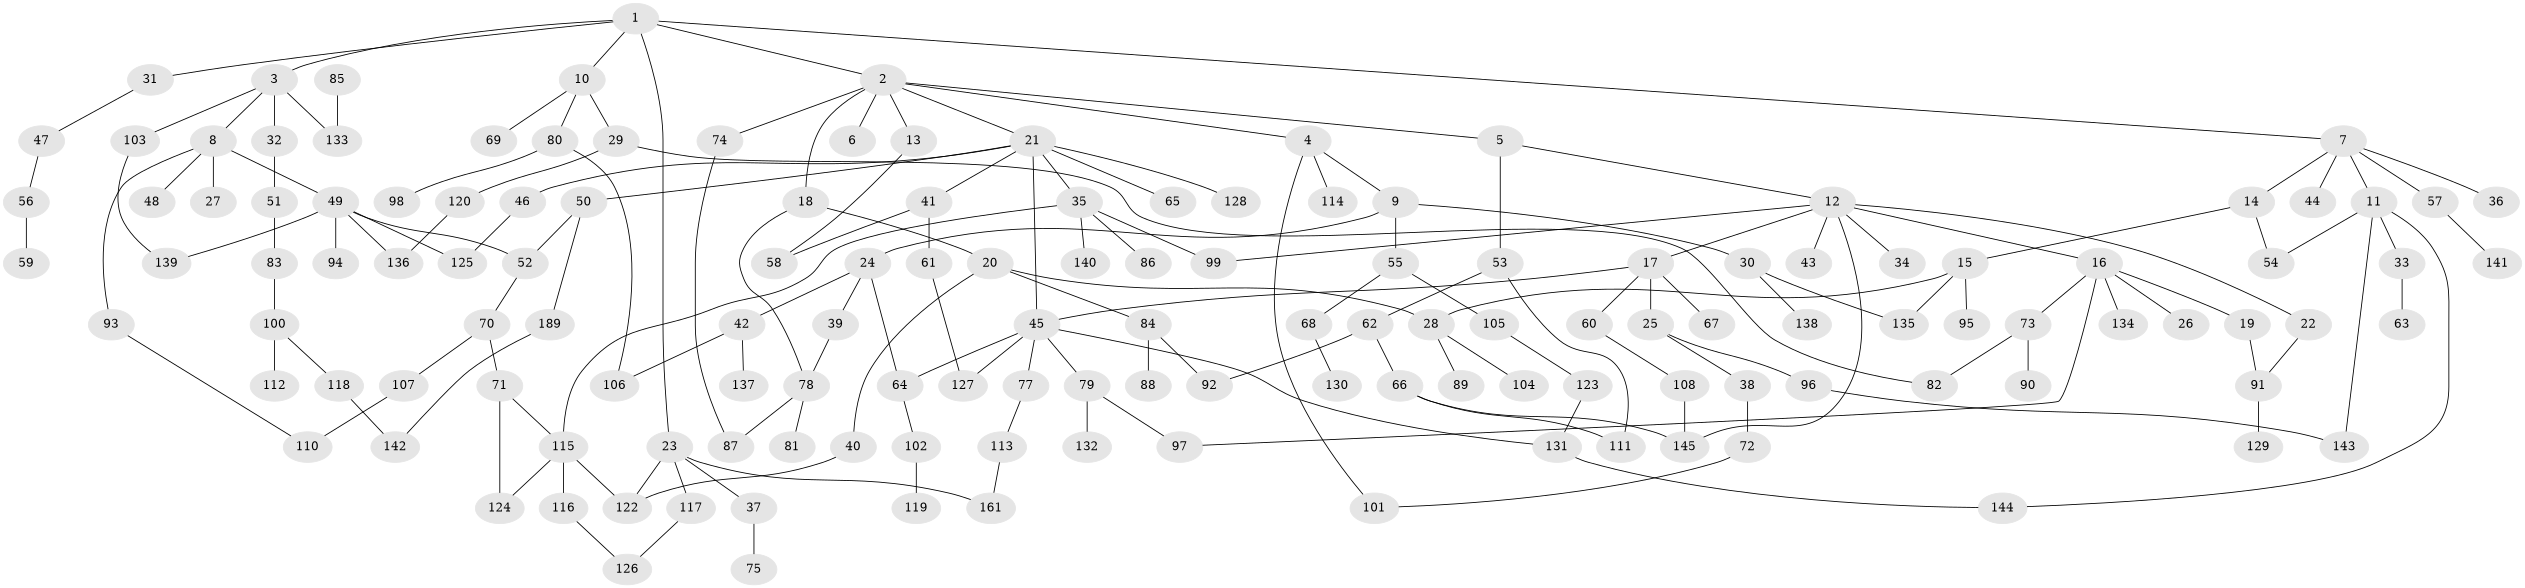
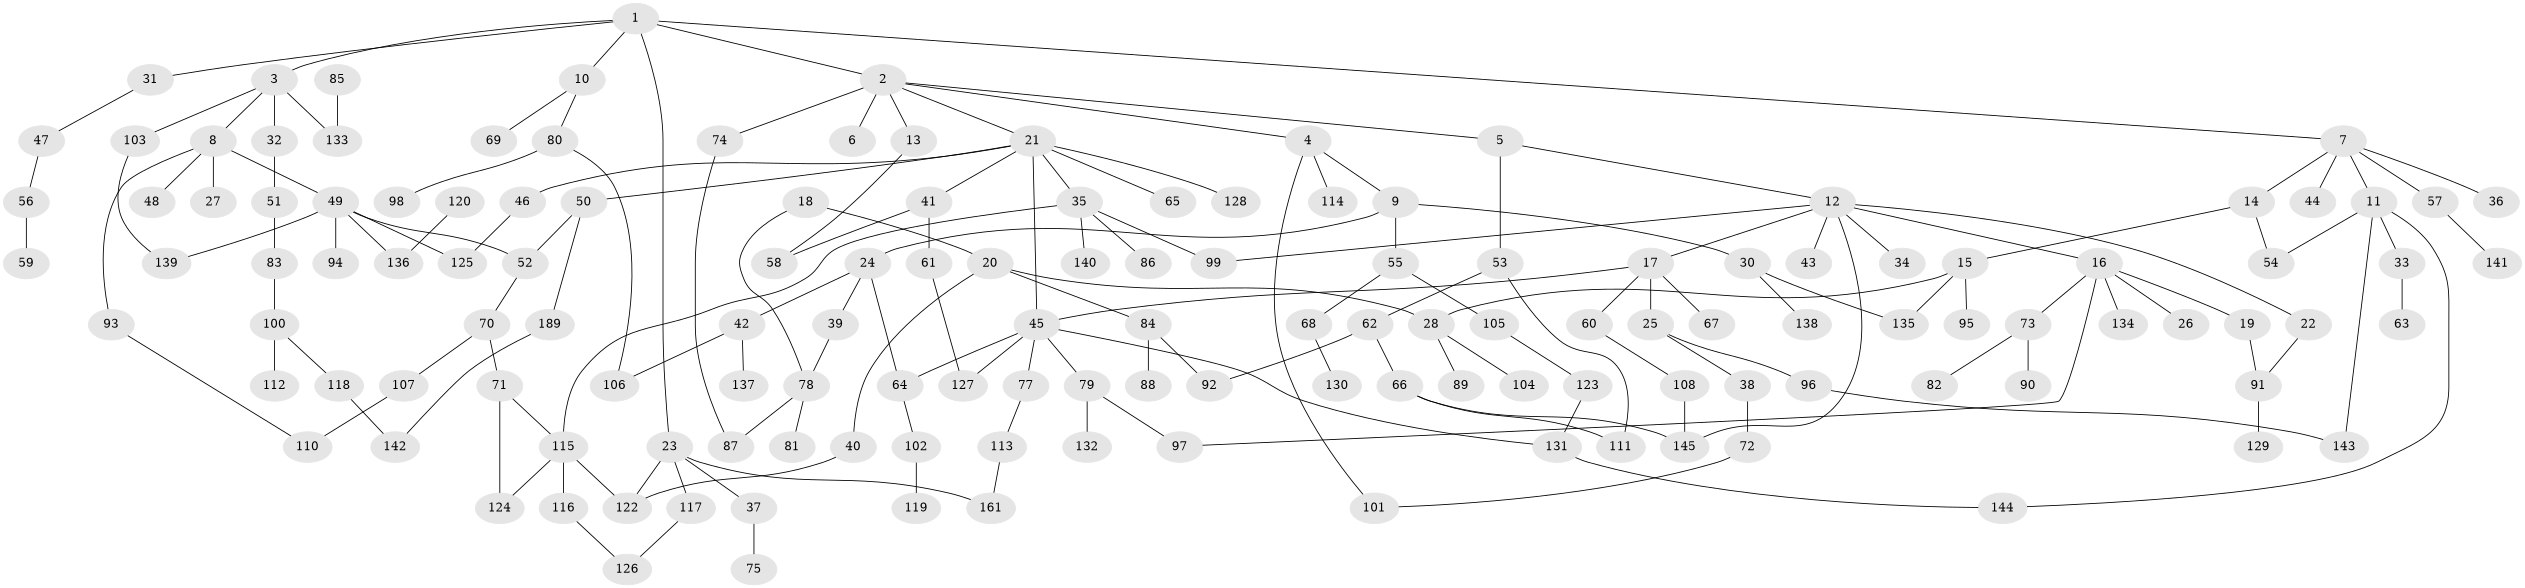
edge "2" -- "18": removed
node "29": removed
